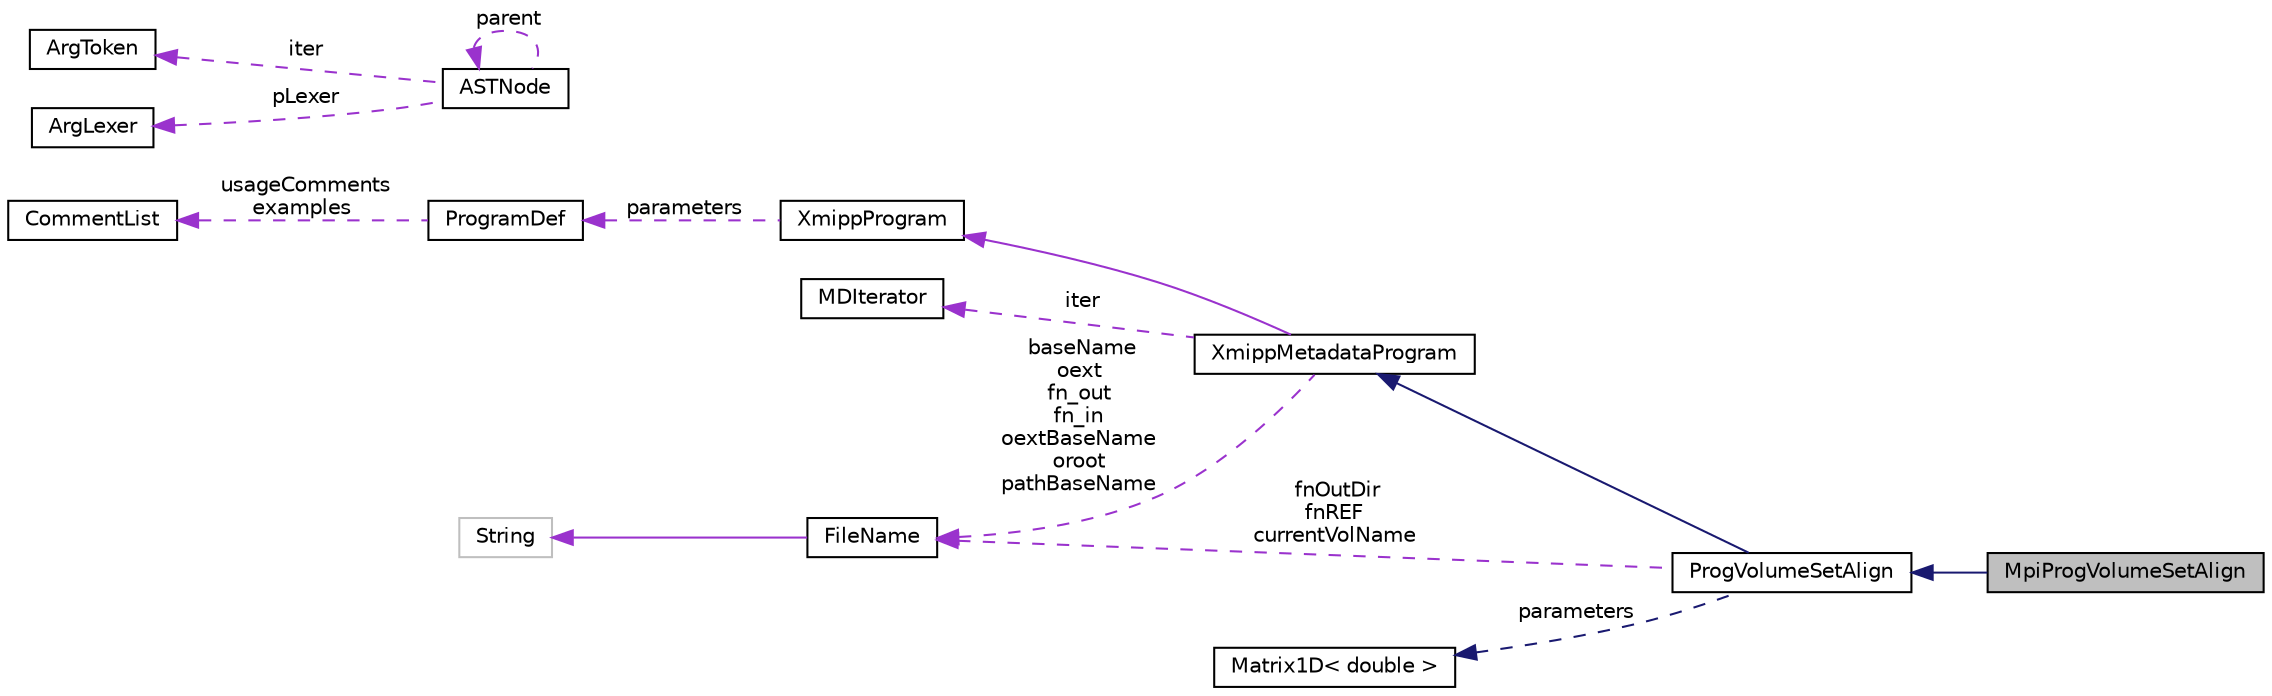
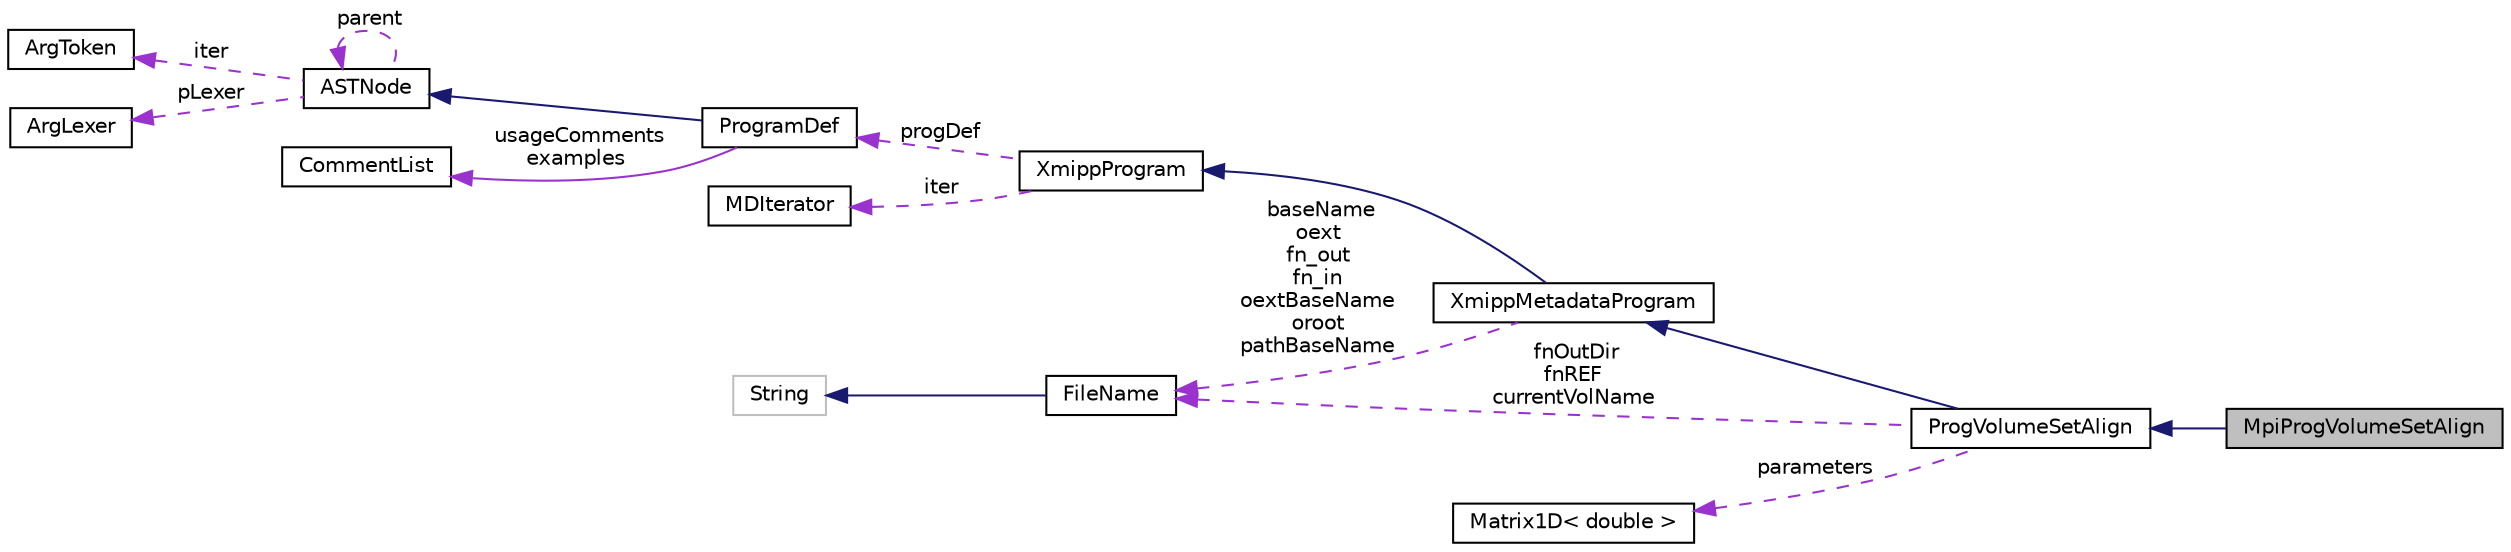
edge "ProgramDef" -> "ASTNode": added
edge "XmippProgram" -> "ProgramDef": label " parameters" -> " progDef"
edge "ProgramDef" -> "CommentList": style dashed -> solid
edge "XmippMetadataProgram" -> "XmippProgram": color darkorchid3 -> midnightblue
edge "XmippMetadataProgram" -> "MDIterator": now "XmippProgram" -> "MDIterator"
edge "FileName" -> "String": color darkorchid3 -> midnightblue
edge "ProgVolumeSetAlign" -> "Matrix1D< double >": color midnightblue -> darkorchid3
